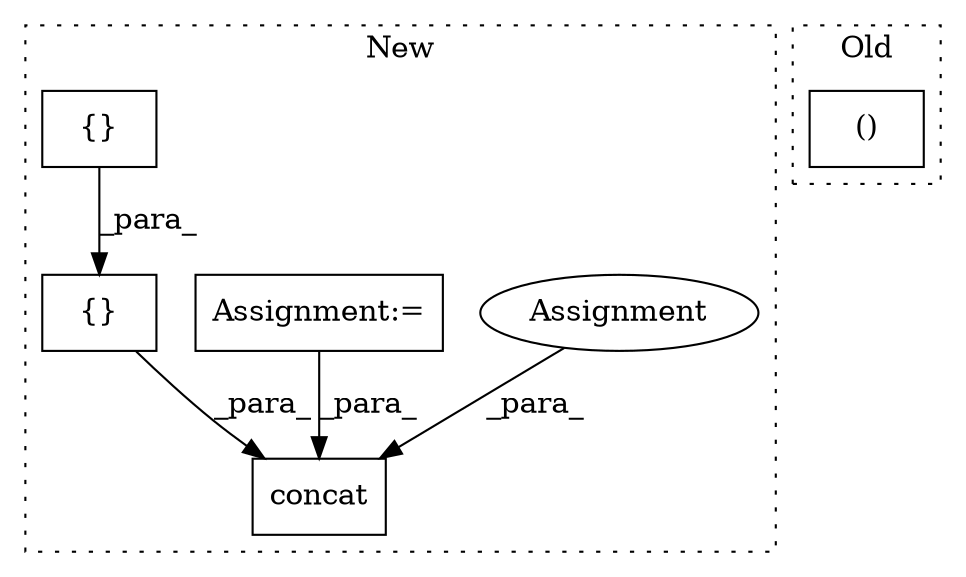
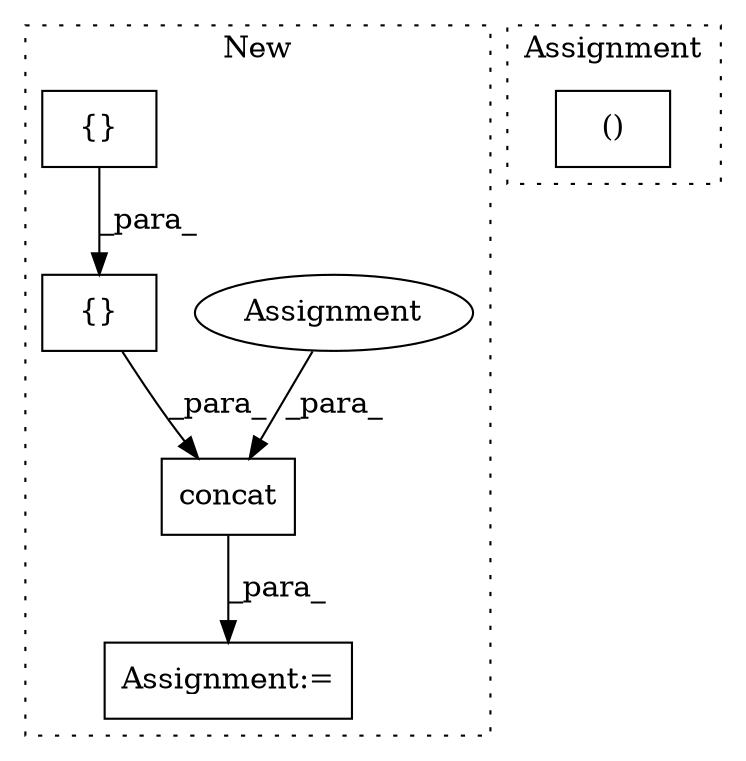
cluster "Old": label "Old" -> "Assignment"
edge "Assignment:=" -> "concat": reversed
